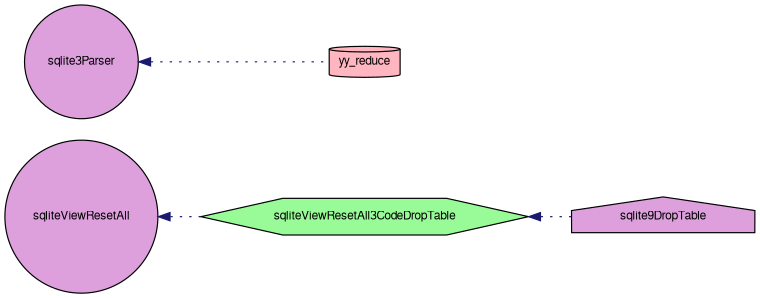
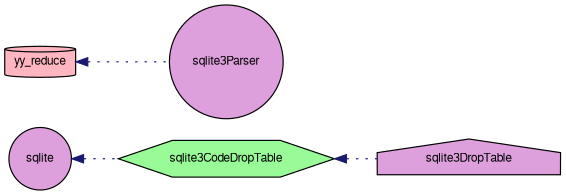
edge "yy_reduce" -> "sqlite3Parser": reversed
node "sqliteViewResetAll": label "sqliteViewResetAll" -> "sqlite"
node "sqliteViewResetAll3CodeDropTable": label "sqliteViewResetAll3CodeDropTable" -> "sqlite3CodeDropTable"
node "sqlite9DropTable": label "sqlite9DropTable" -> "sqlite3DropTable"
